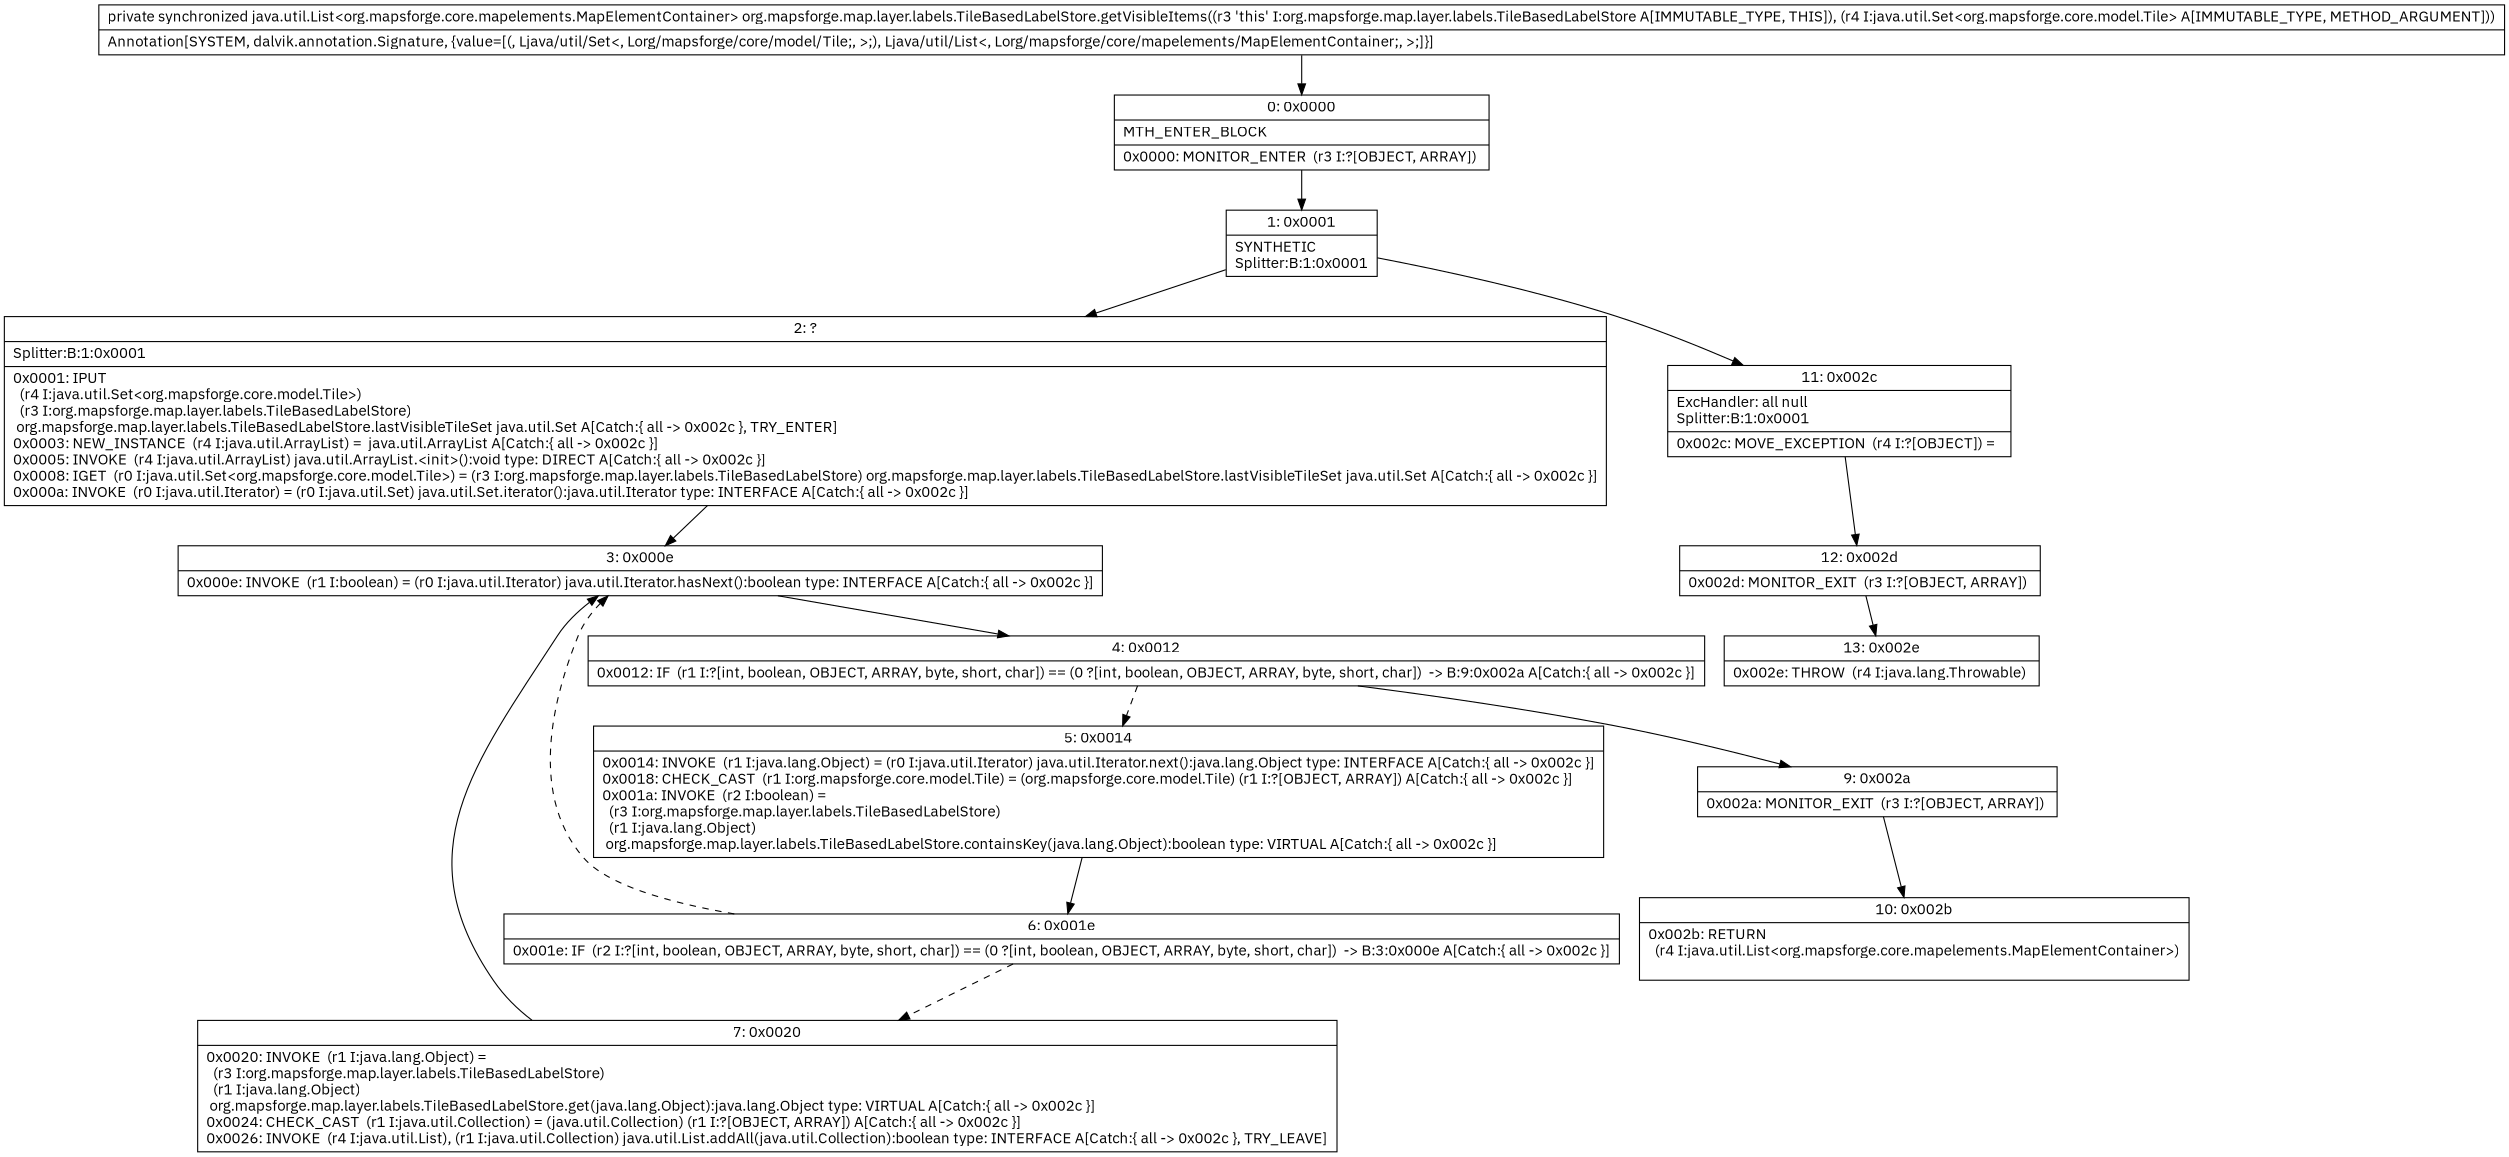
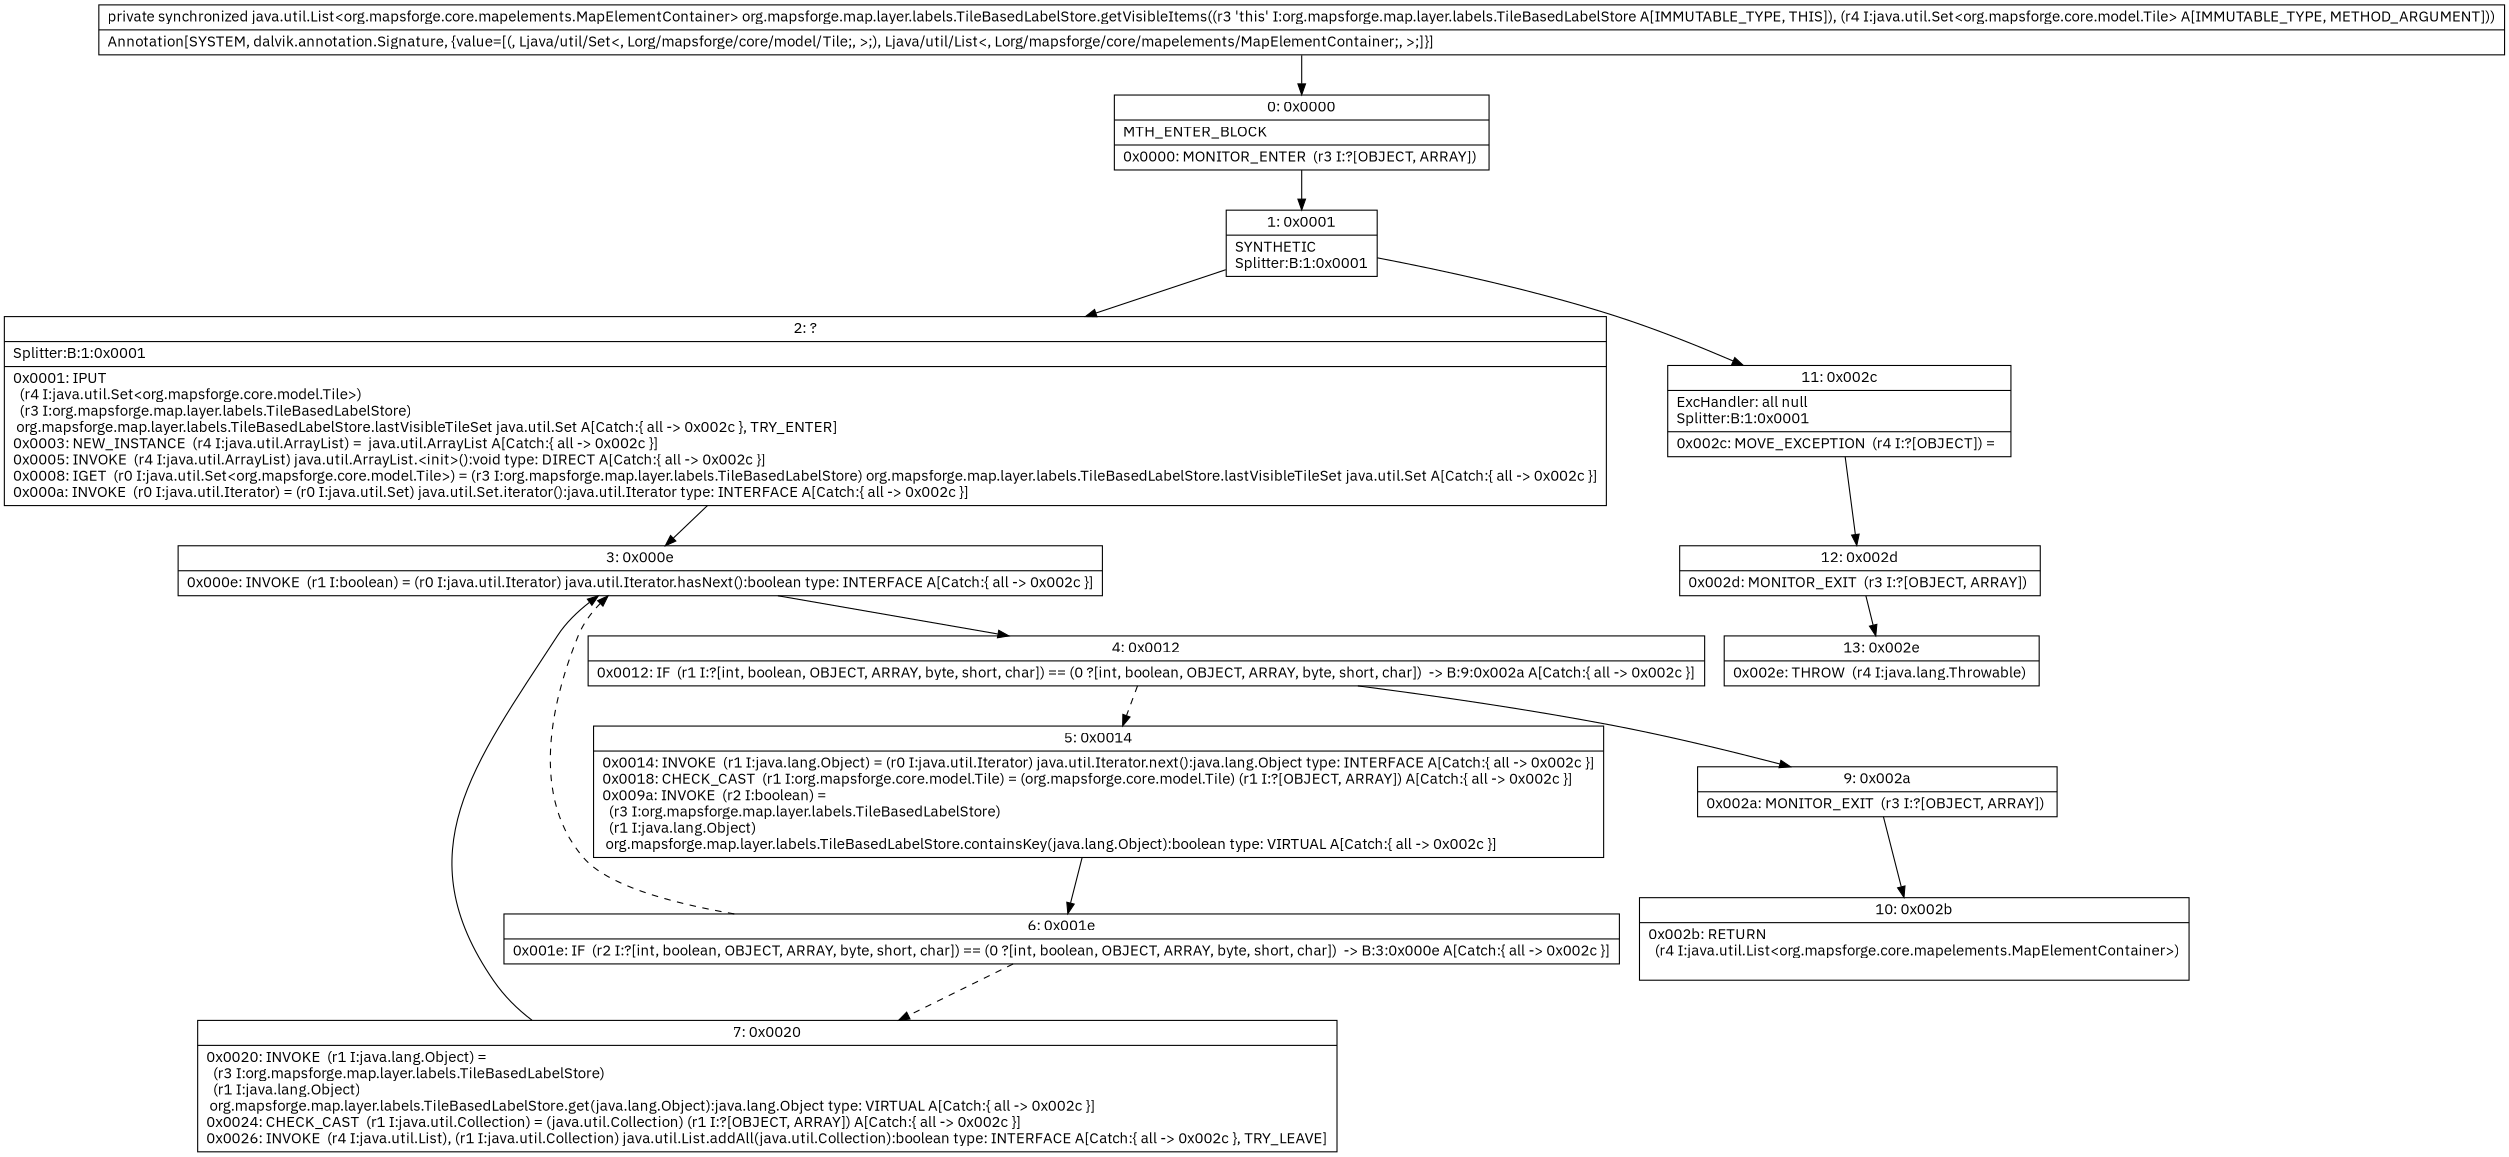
node "5: 0x0014": text "0x001a: INVOKE  (r2 I:boolean) =" -> "0x009a: INVOKE  (r2 I:boolean) ="
